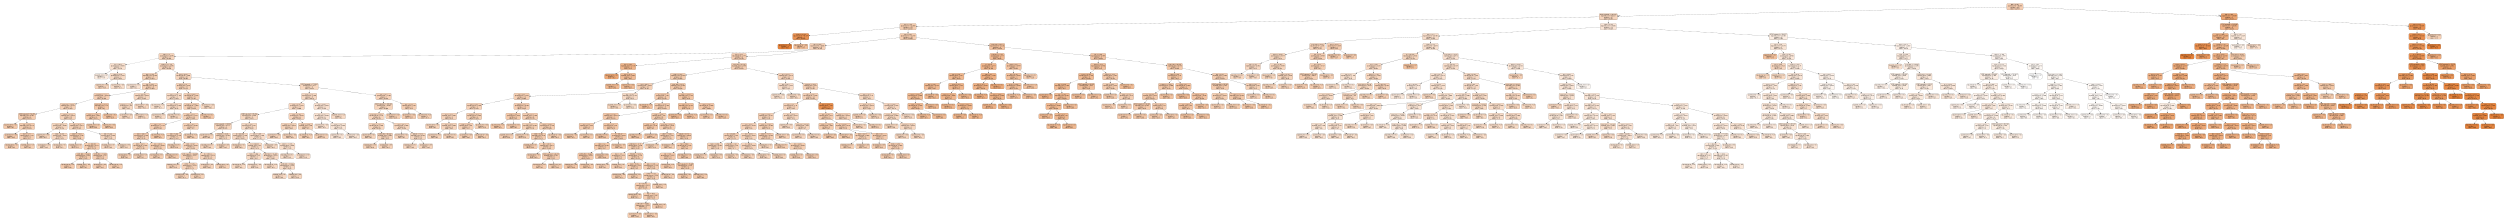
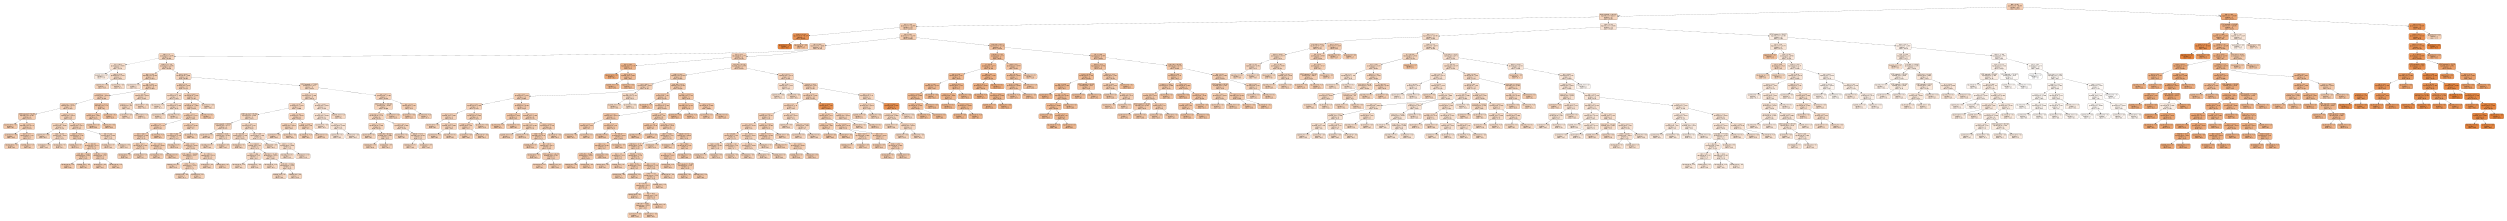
node "RM <= 6.484 squared_error = 0.252 samples = 4 value = 19.175": fillcolor #f7d7c1 -> #e88e4d
